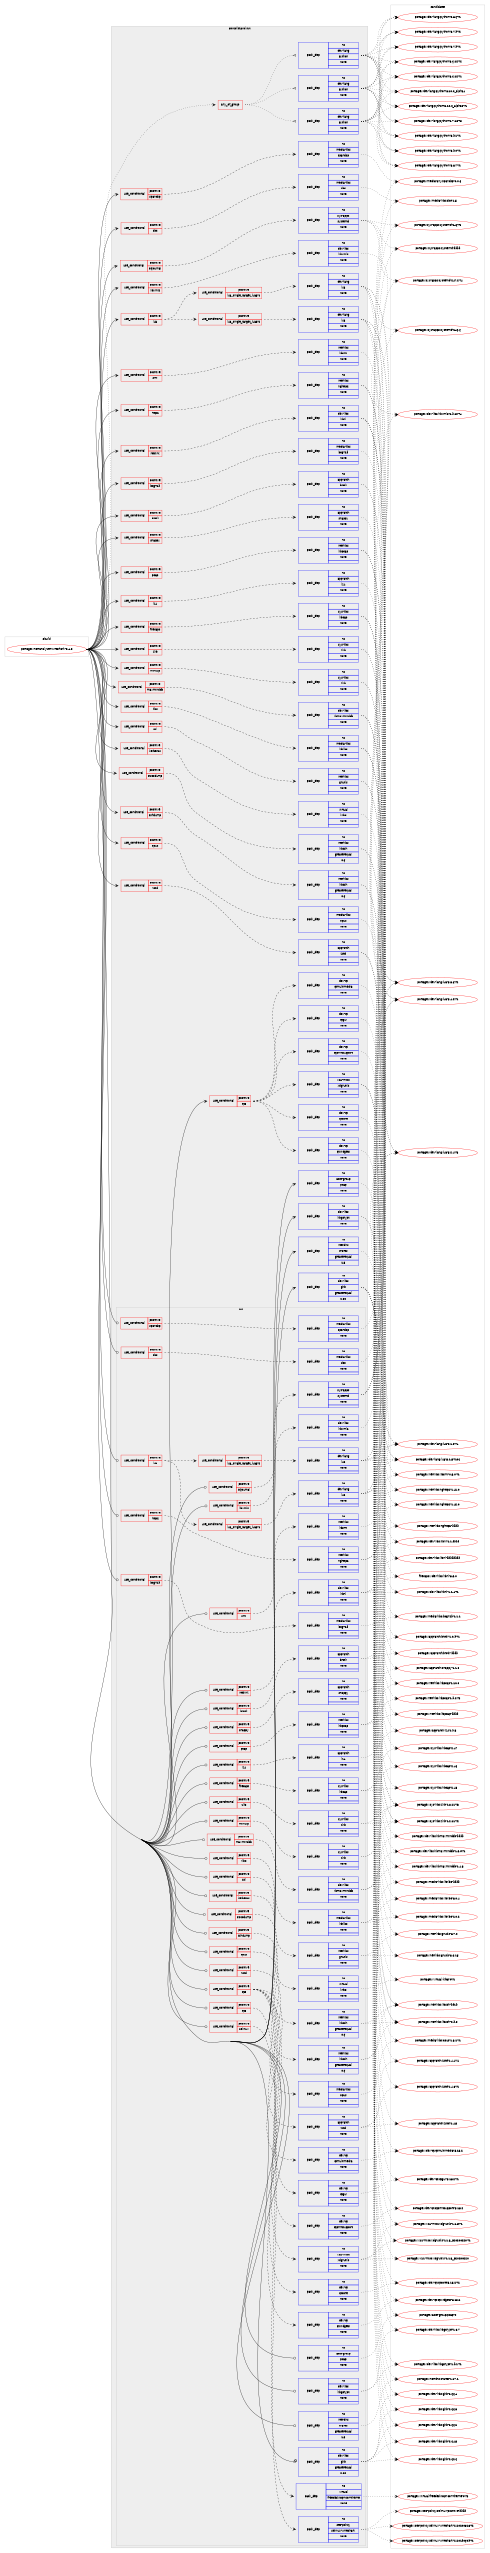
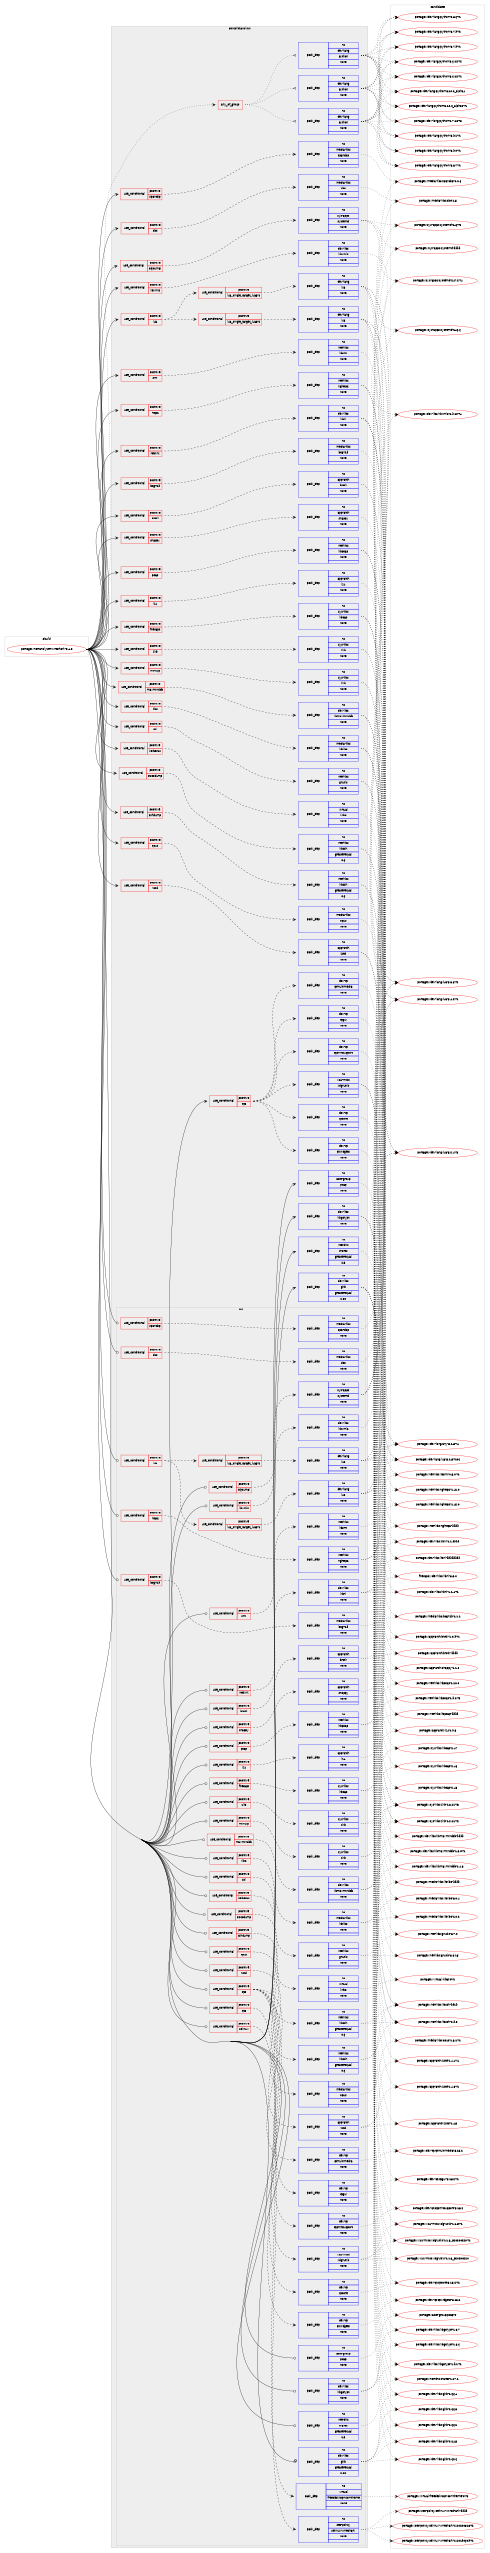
node "portage://media-any/spandsp-0.0.6": label "portage://media-any/spandsp-0.0.6" -> "portage://media-libs/spandsp-0.0.6"
node "portage://dev-lang/lua-5.1.5-r4": label "portage://dev-lang/lua-5.1.5-r4" -> "portage://dev-lang/any-5.1.5-r4"
node "portage://dev-libs/libgcrypt-1.8.6": added
node "portage://sec-policy/selinux-positive-9999": label "portage://sec-policy/selinux-positive-9999" -> "portage://sec-policy/selinux-wireshark-9999"
